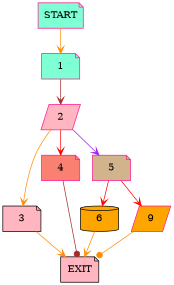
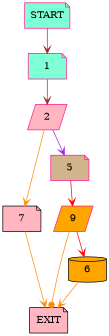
edge "START" -> "1": color darkorange -> brown
node "4": removed
edge "5" -> "6": now "9" -> "6"
node "3": label "3" -> "7"
